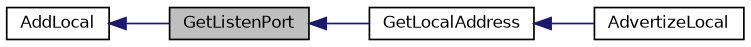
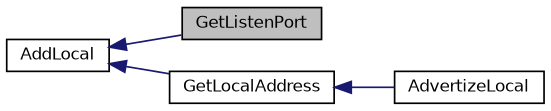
edge "GetLocalAddress" -> "GetListenPort": now "GetLocalAddress" -> "AddLocal"
